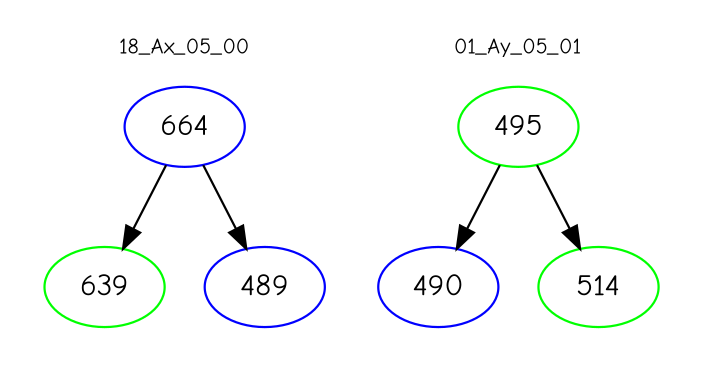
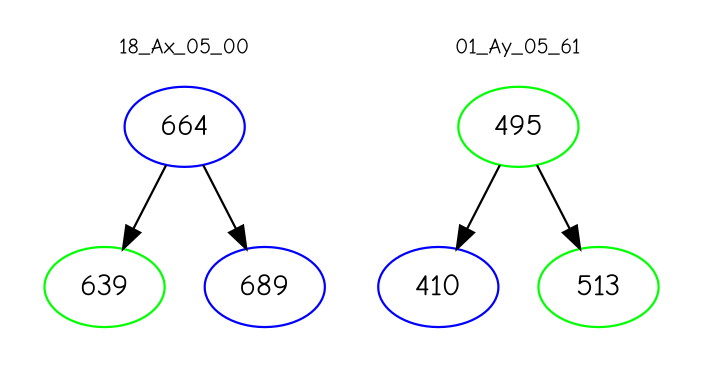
cluster "01_Ay_05_01": label "01_Ay_05_01" -> "01_Ay_05_61"
node "489": label "489" -> "689"
node "490": label "490" -> "410"
node "514": label "514" -> "513"
